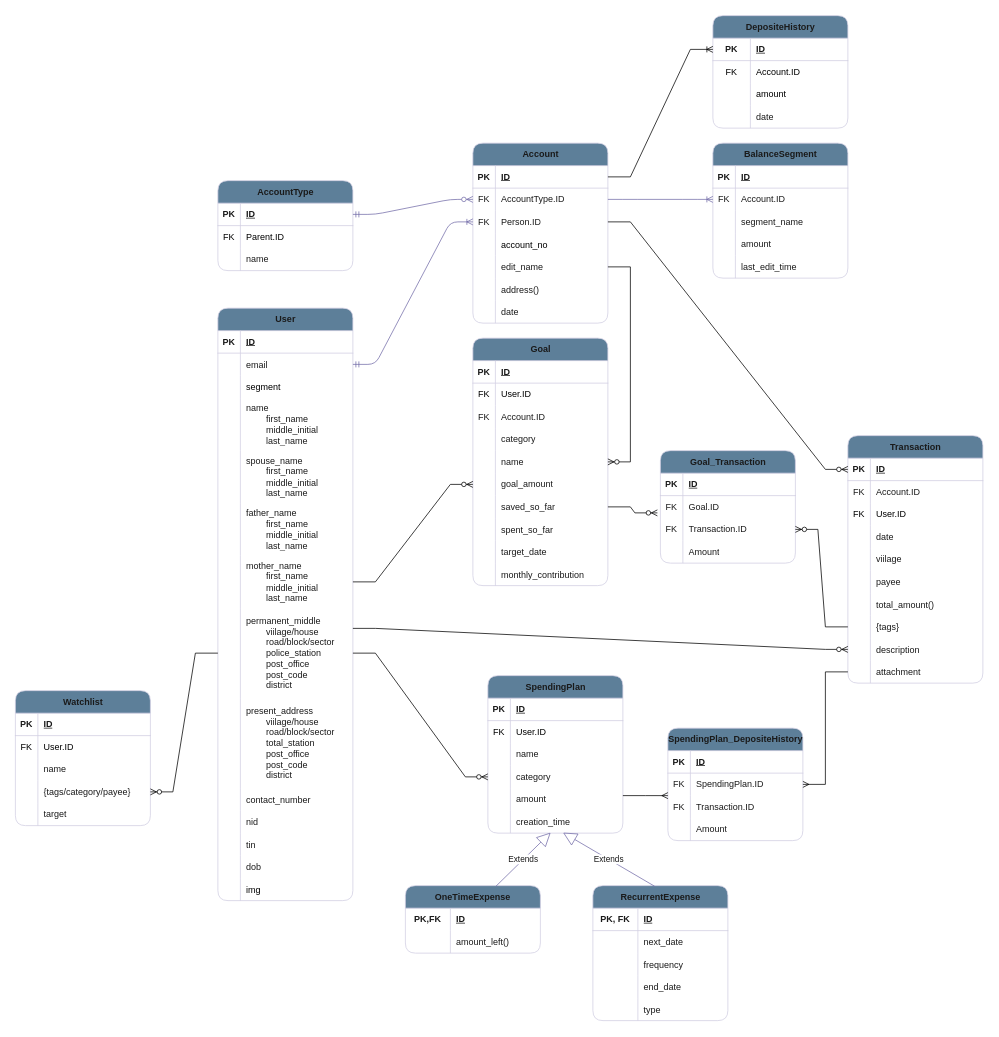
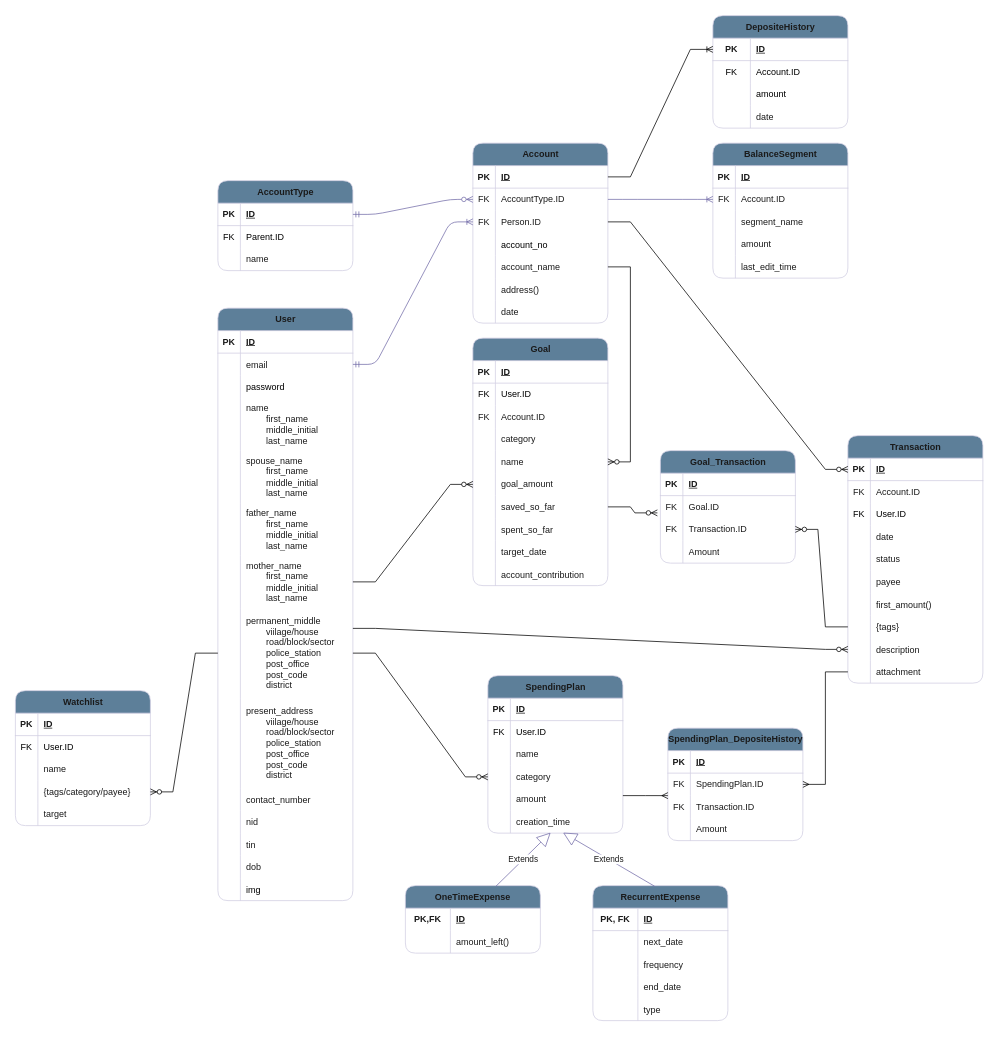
node "edit_name": label "edit_name" -> "account_name"
node "segment": label "segment" -> "password"
node "viilage": label "viilage" -> "status"
node "monthly_contribution": label "monthly_contribution" -> "account_contribution"
node "total_amount()": label "total_amount()" -> "first_amount()"
node "present_address viilage/house road/block/sector total_station post_office post_code district": label "present_address viilage/house road/block/sector total_station post_office post_code district" -> "present_address viilage/house road/block/sector police_station post_office post_code district"
